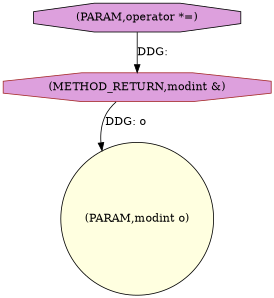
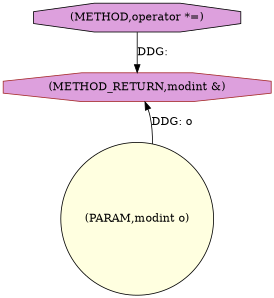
node "(PARAM,operator *=)": label "(PARAM,operator *=)" -> "(METHOD,operator *=)"
edge "(METHOD_RETURN,modint &)" -> "(PARAM,modint o)": reversed
